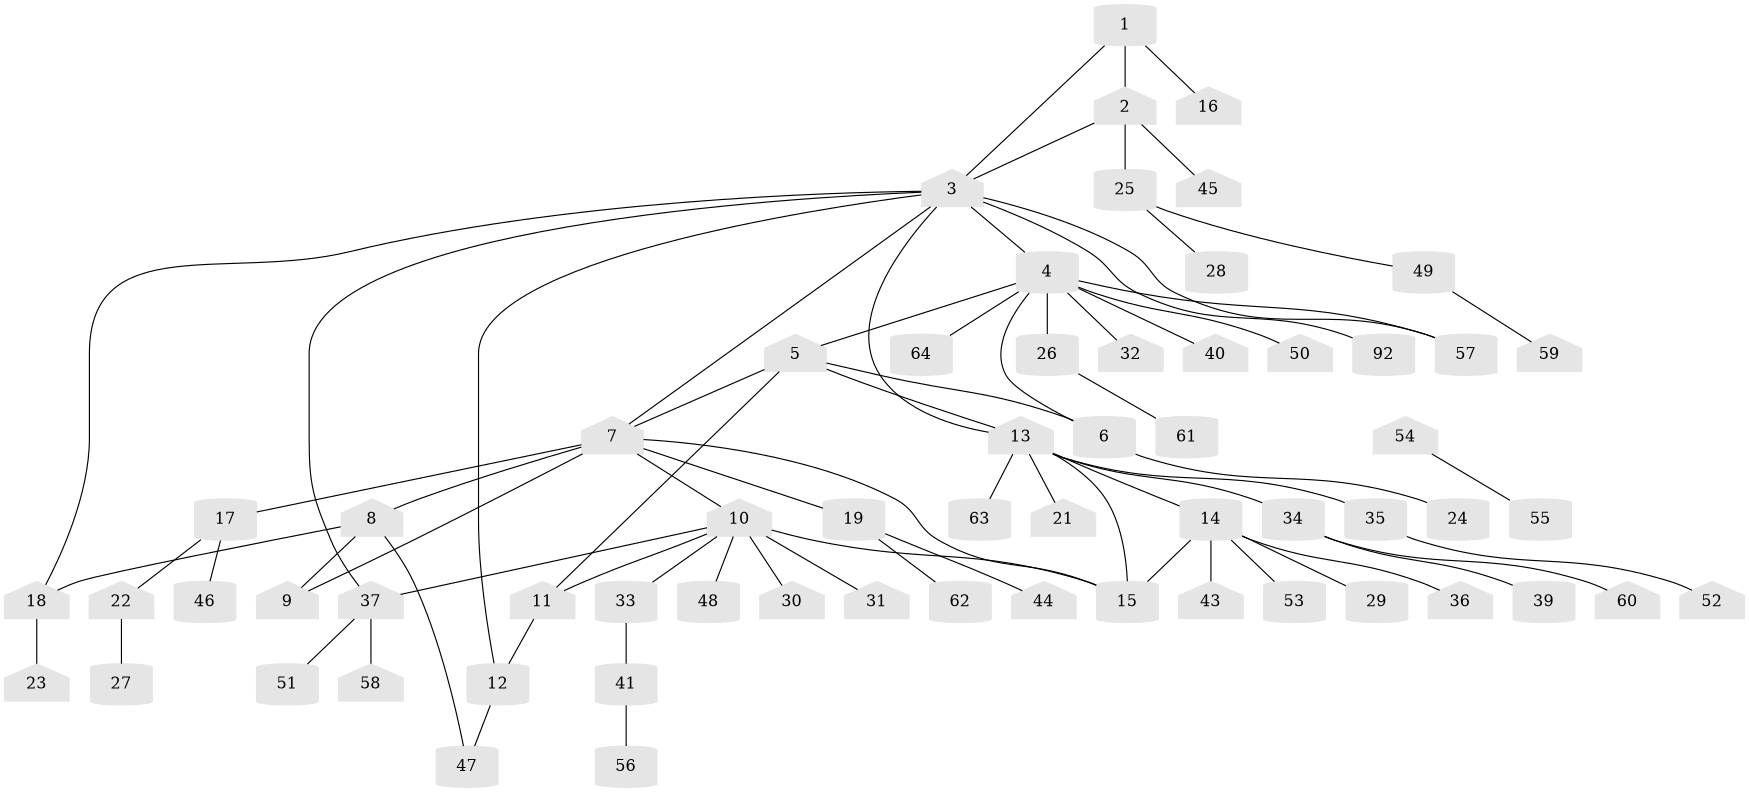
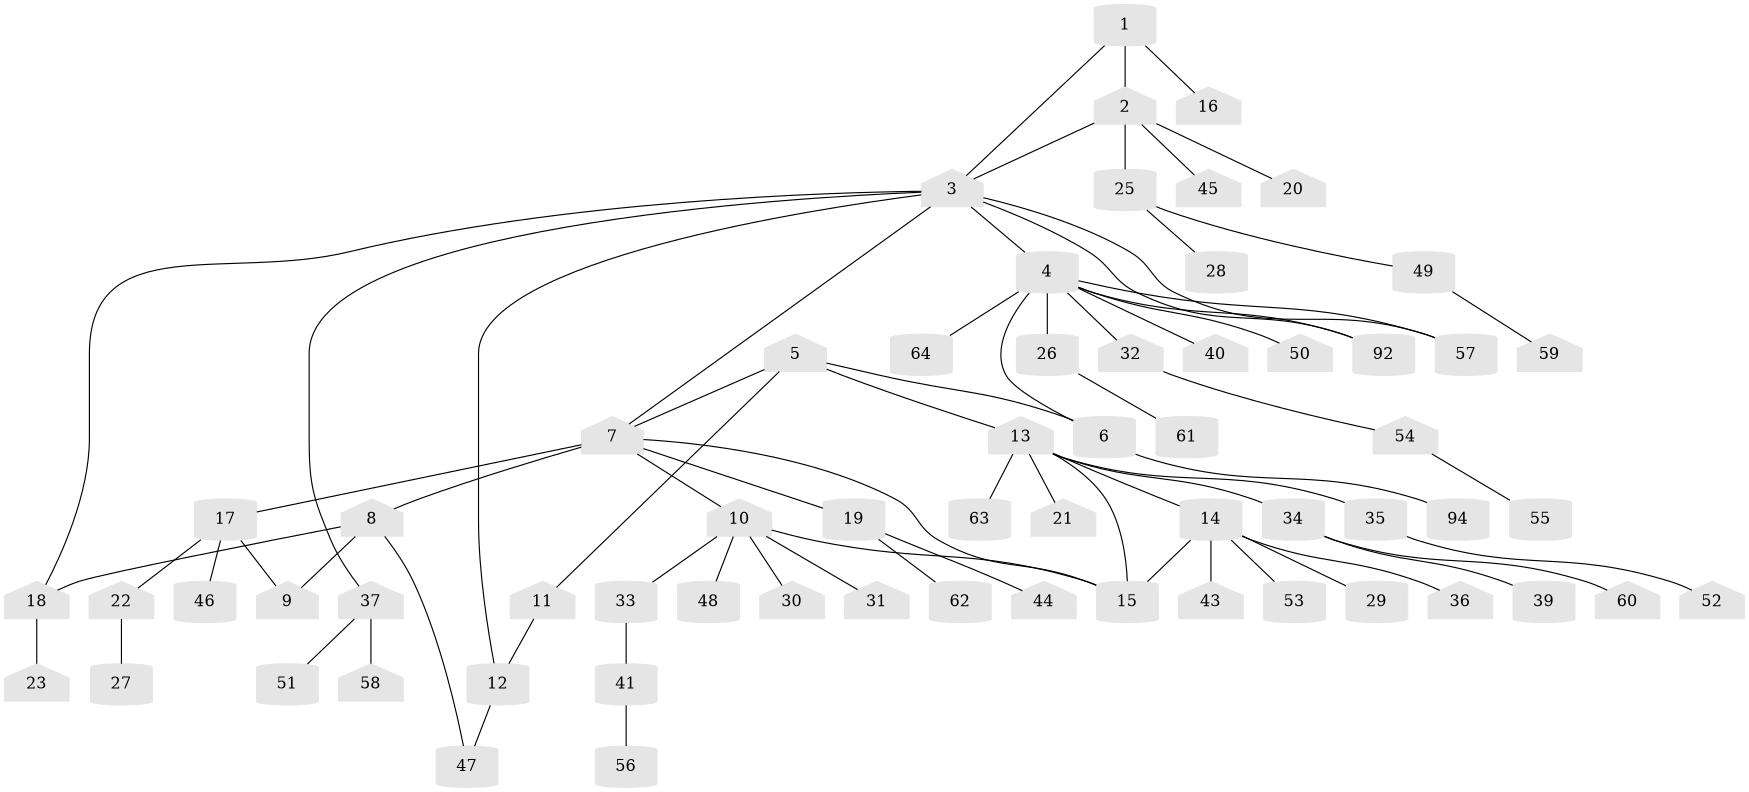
node "20": added
edge "4" -- "5": now "4" -- "92"
edge "3" -- "13": removed
edge "32" -- "54": added
node "24": label "24" -> "94"
edge "7" -- "9": now "17" -- "9"
edge "10" -- "37": removed
edge "10" -- "11": removed
